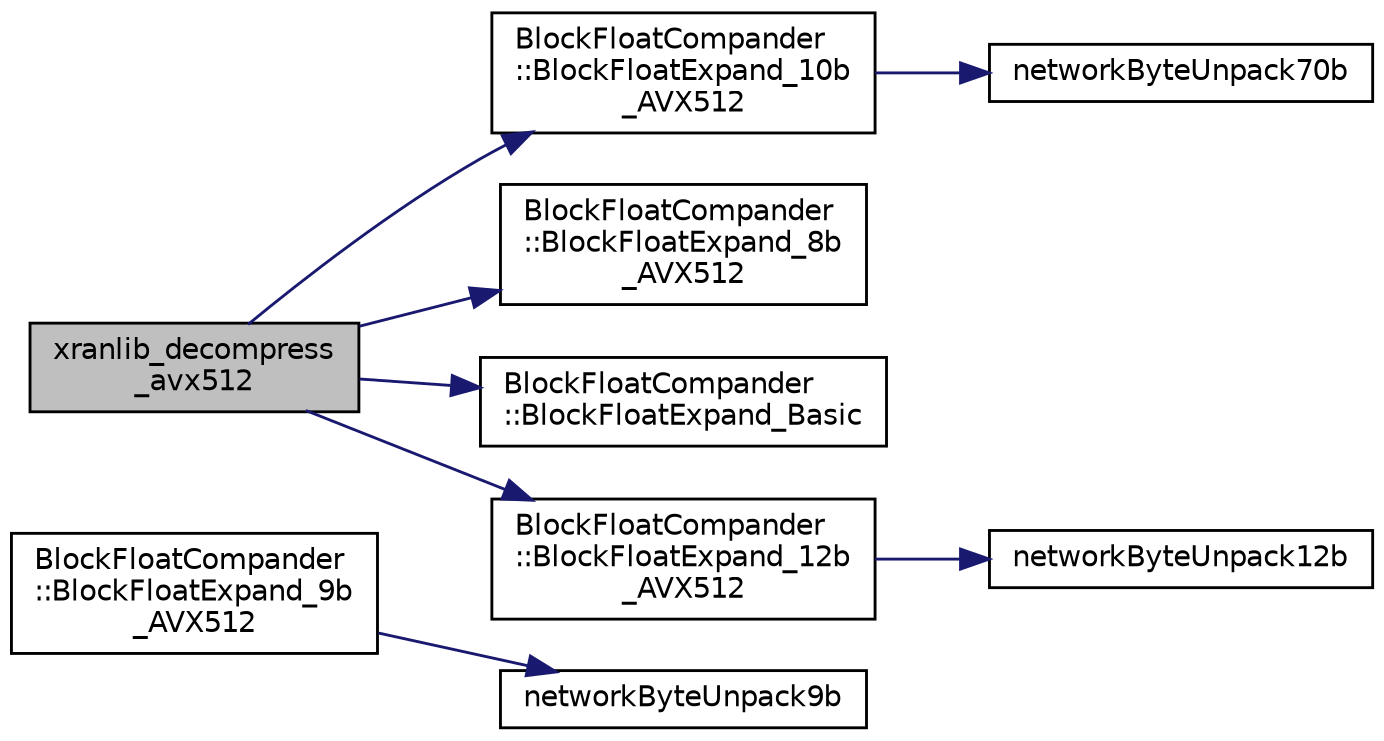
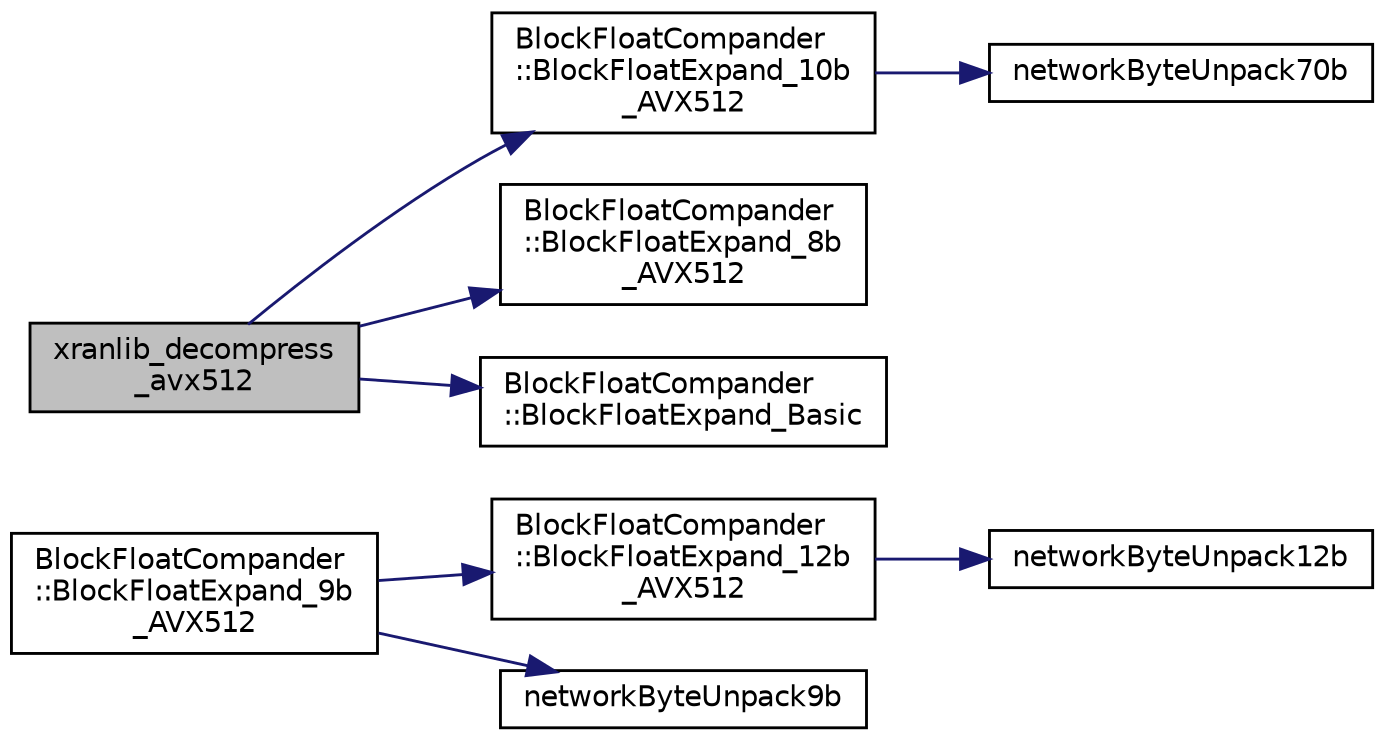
edge "xranlib_decompress _avx512" -> "BlockFloatCompander ::BlockFloatExpand_12b _AVX512": now "BlockFloatCompander ::BlockFloatExpand_9b _AVX512" -> "BlockFloatCompander ::BlockFloatExpand_12b _AVX512"
